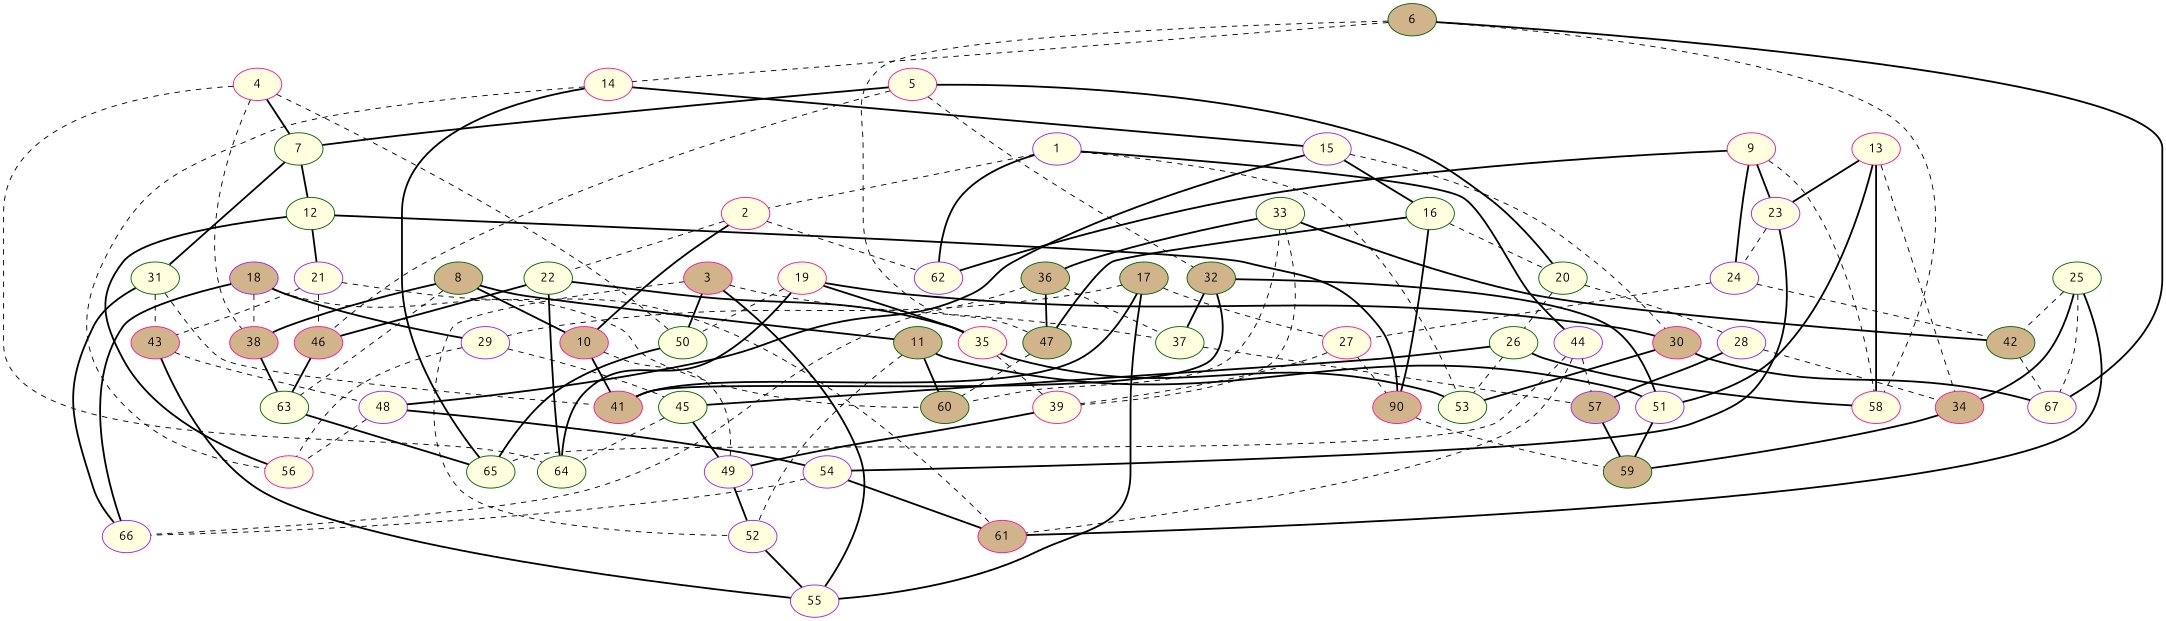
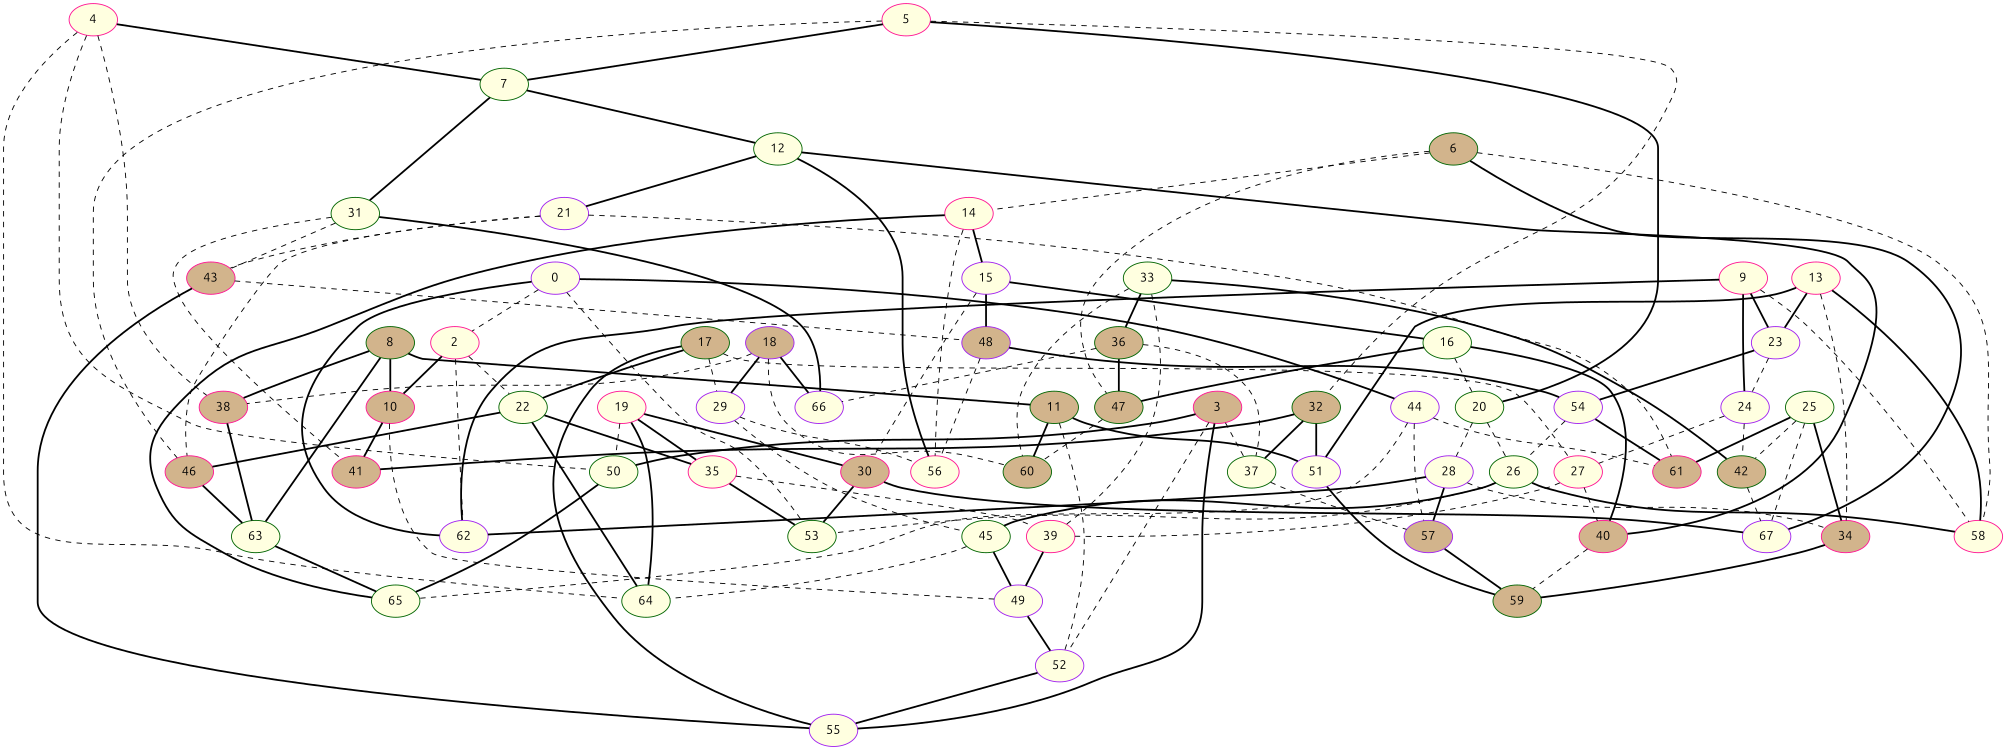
node "1": label "1" -> "0"
edge "8" -- "63": style dashed -> bold
edge "17" -- "41": now "17" -- "22"
node "48": fillcolor lightyellow -> tan
node "90": label "90" -> "40"
edge "28" -- "62": added
edge "54" -- "66": now "54" -- "26"
